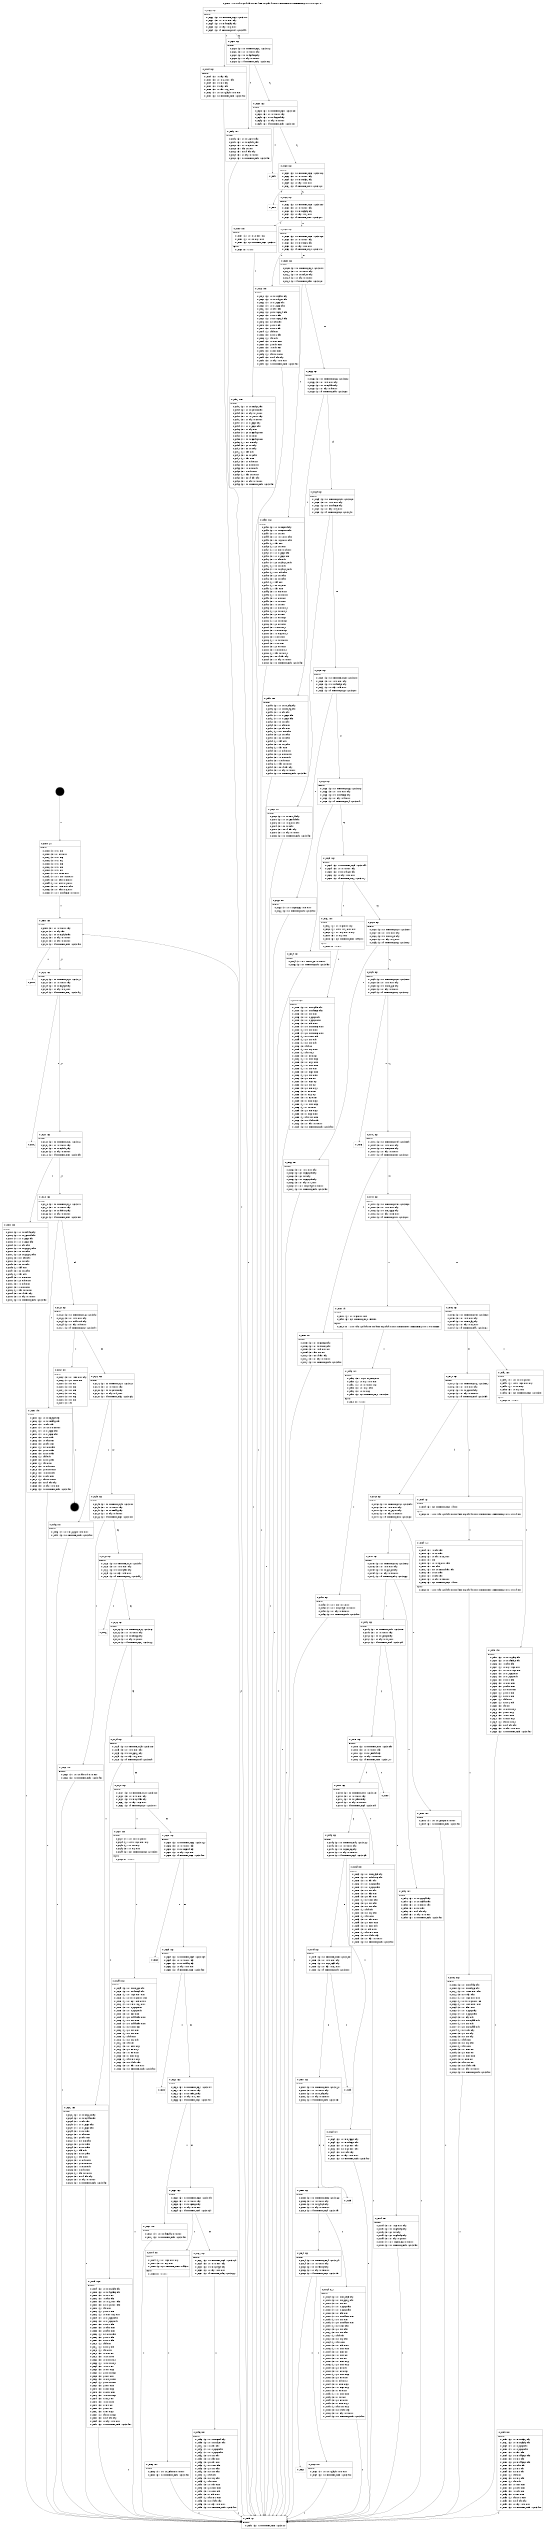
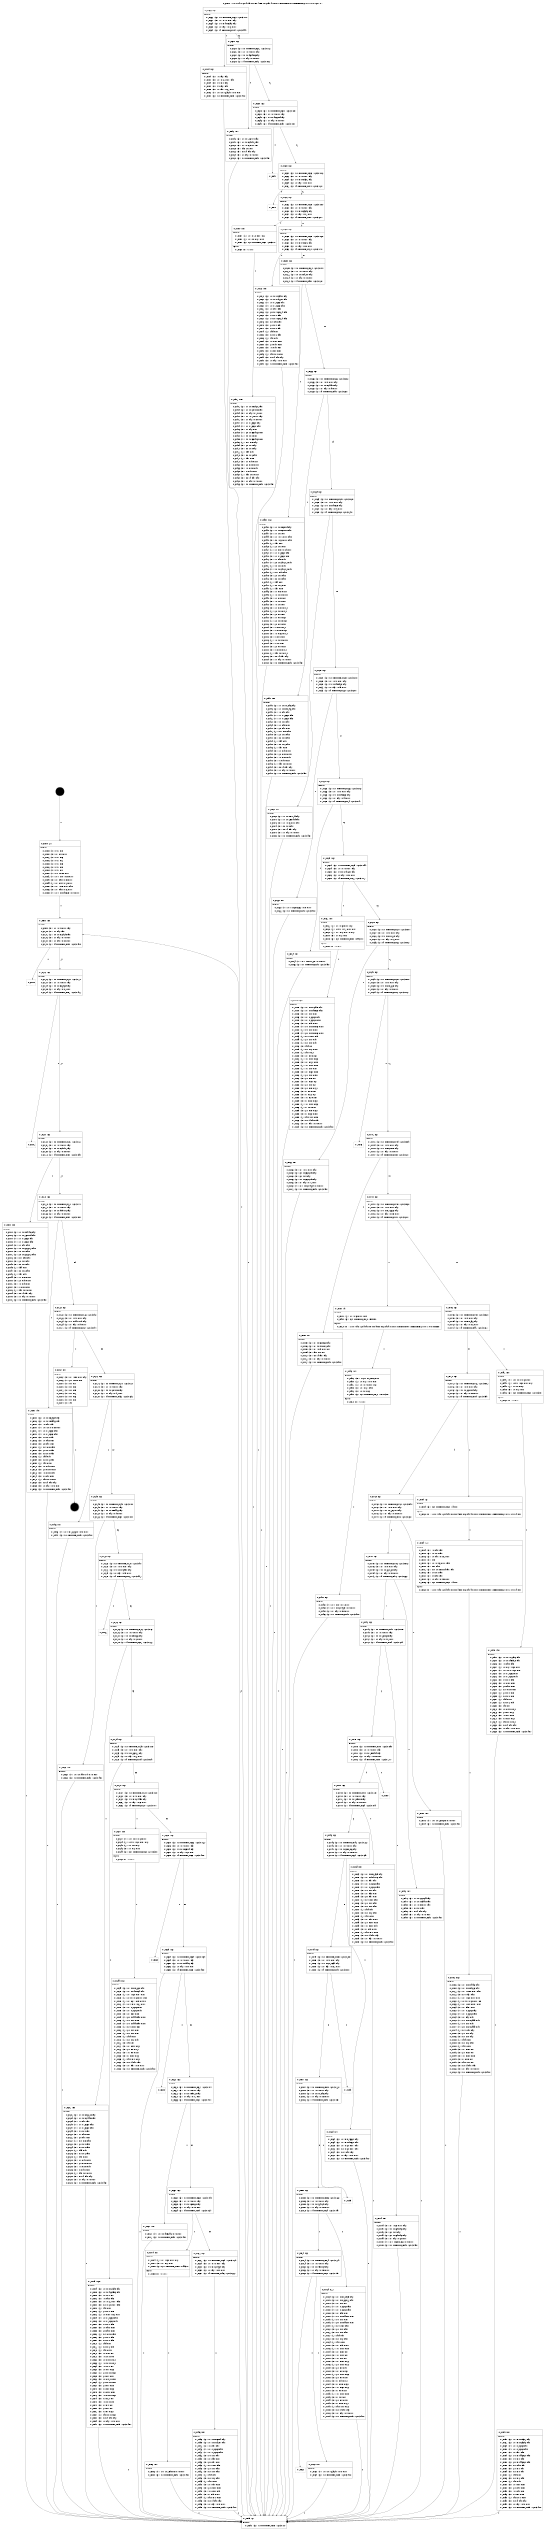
edge "0x401aee [116]" -> "0x402292 [5]": now "0x401529 [25]" -> "0x402292 [5]"
